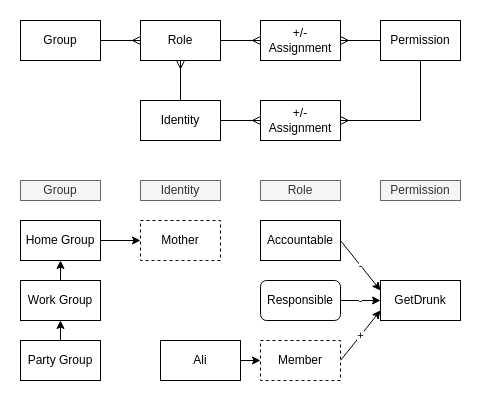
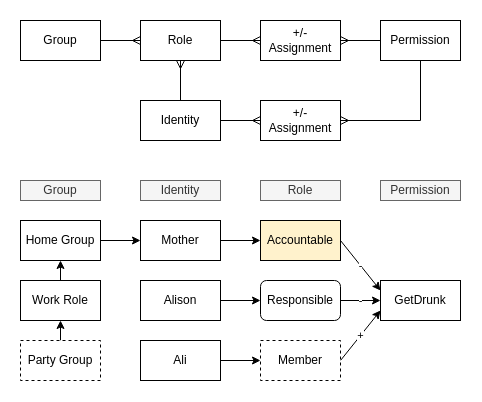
node "Mother": style dashed -> solid
edge "Mother" -> "Accountable": added
node "Accountable": fillcolor #ffffff -> #fff2cc
node "Work Group": label "Work Group" -> "Work Role"
node "Alison": added
edge "Alison" -> "Responsible": added
node "Party Group": style solid -> dashed
node "Ali": moved (201, 361) -> (181, 361)
